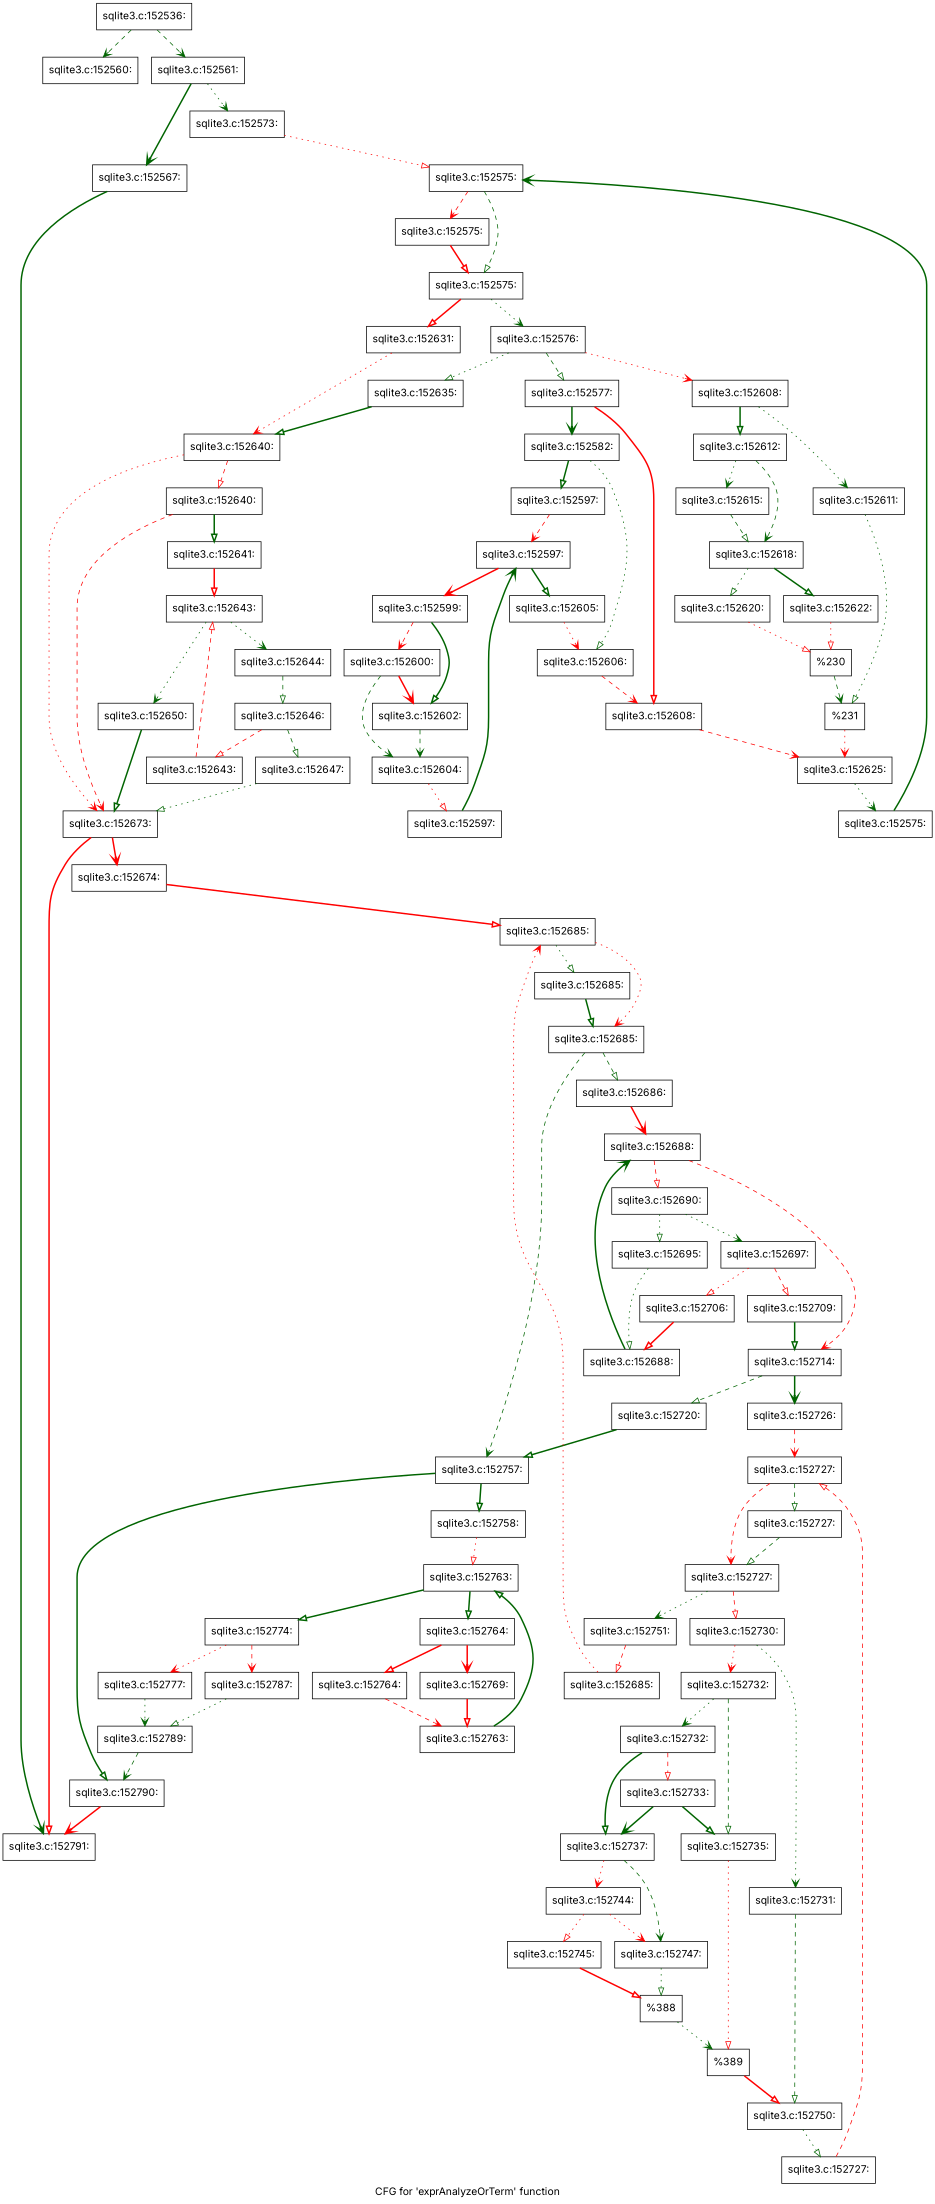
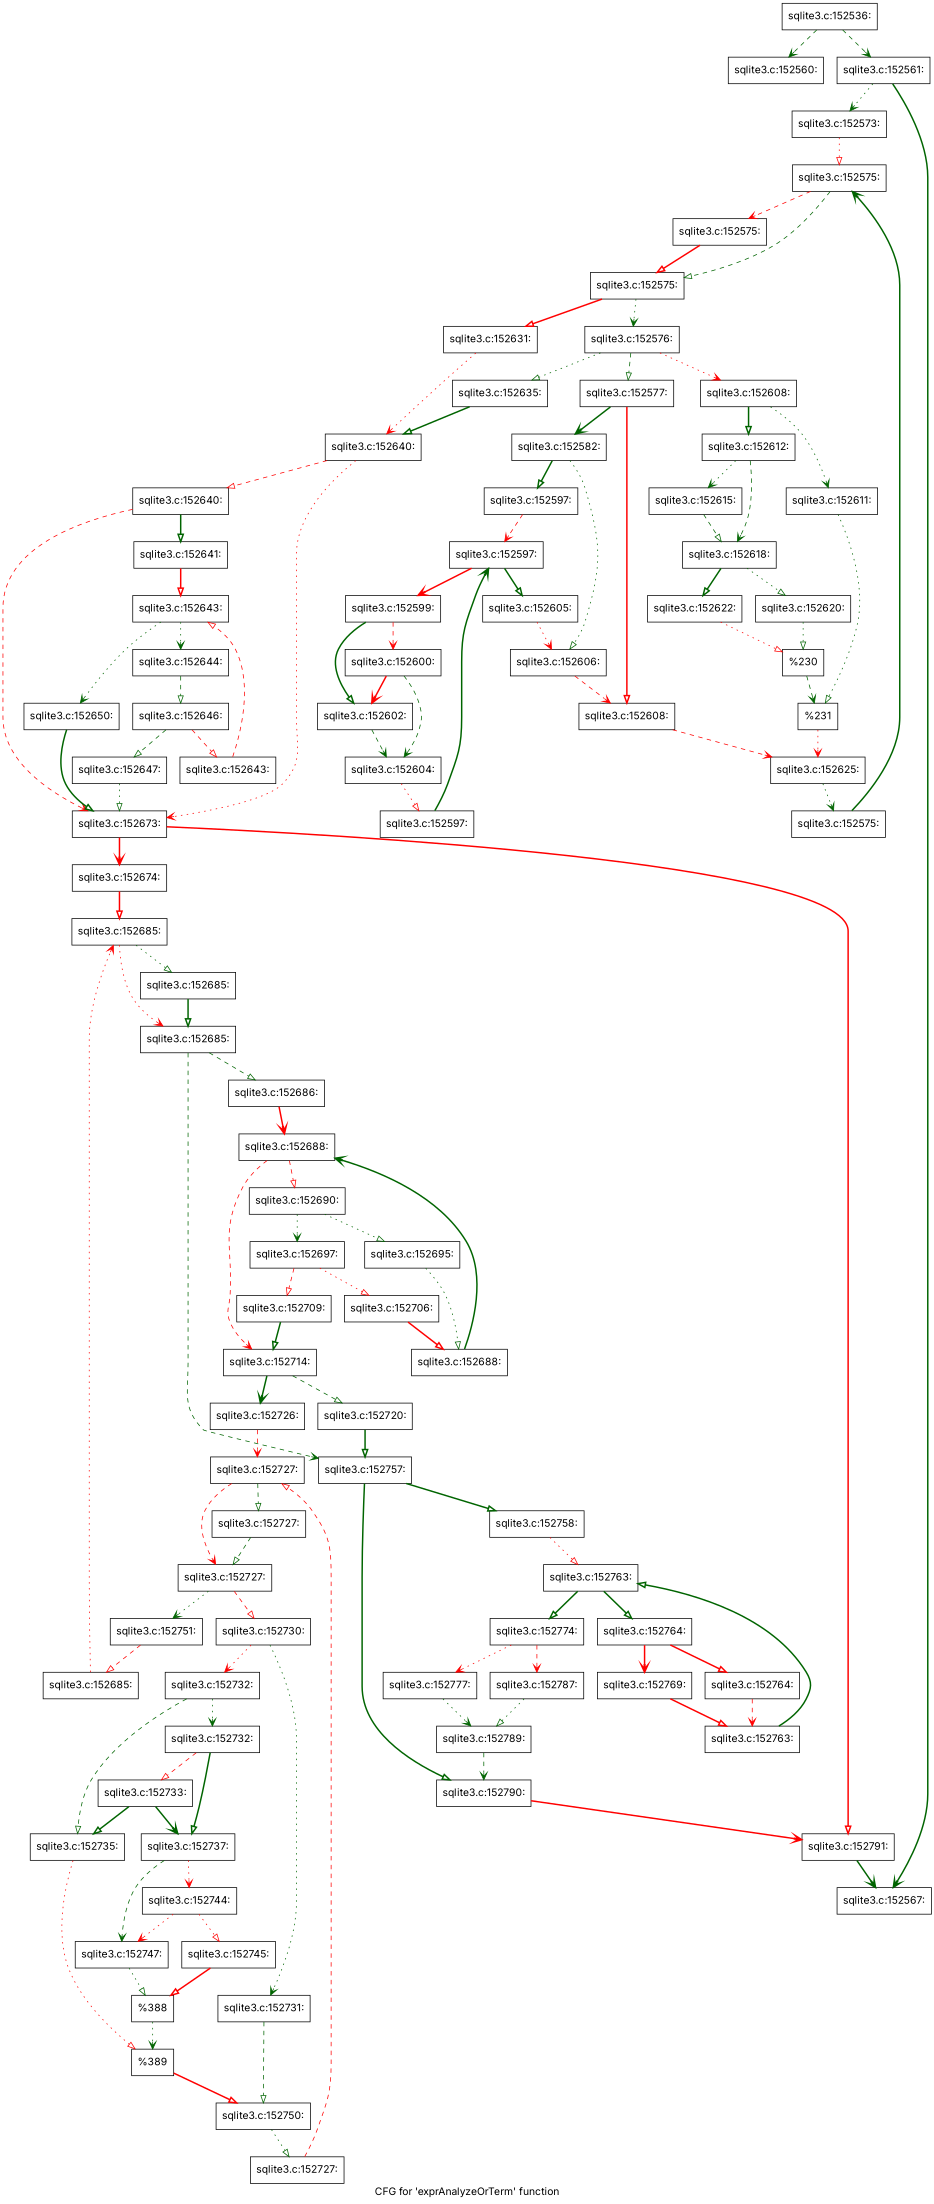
edge "sqlite3.c:152620:" -> "%230": color red -> darkgreen
edge "sqlite3.c:152567:" -> "sqlite3.c:152791:": reversed
